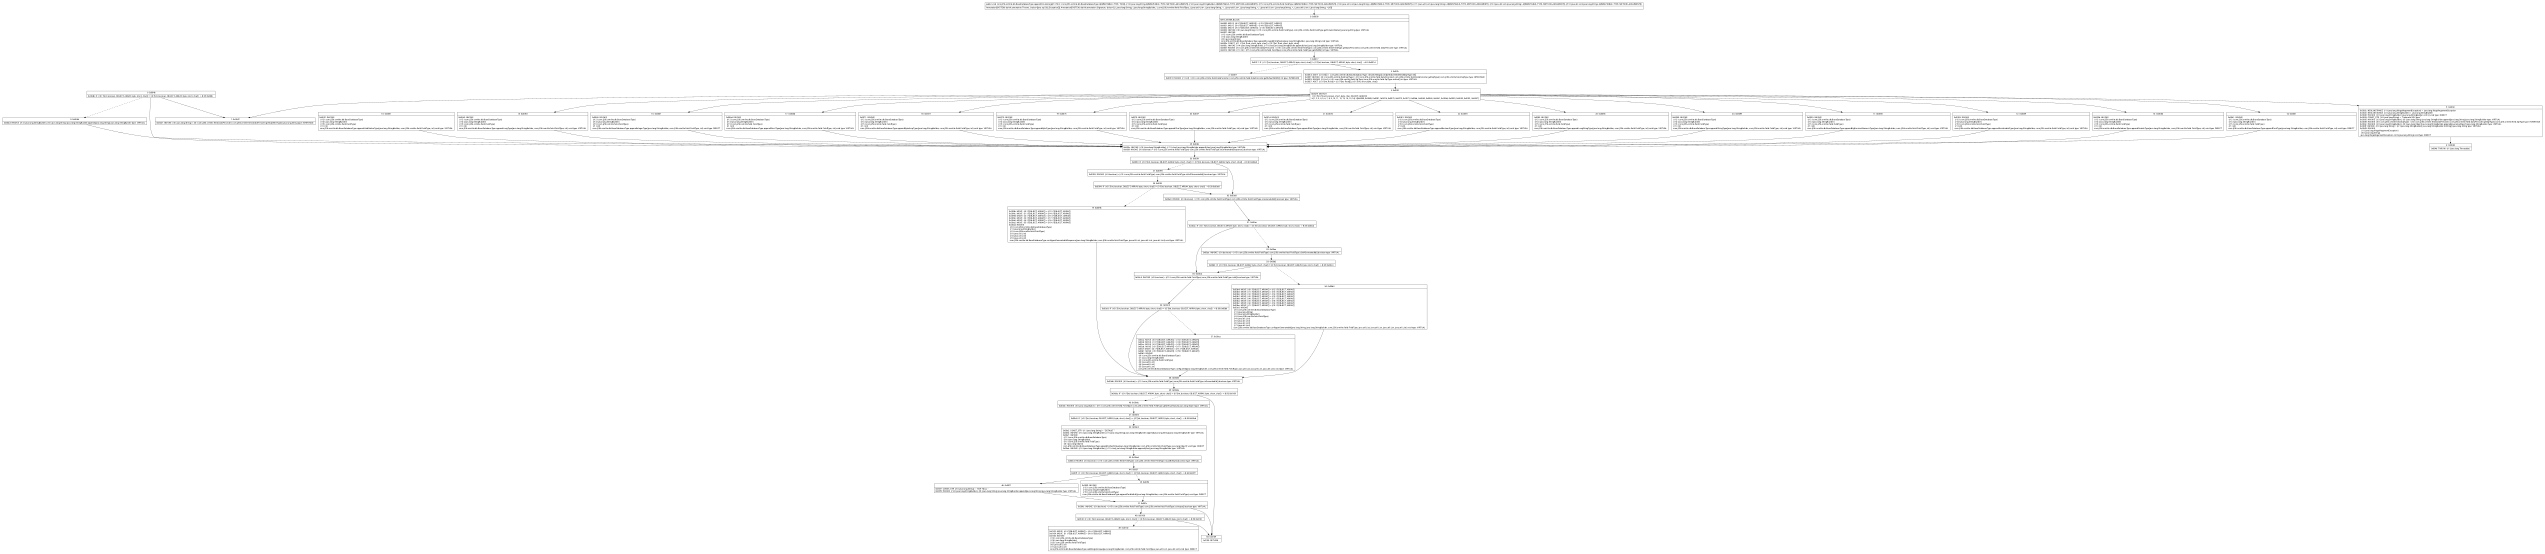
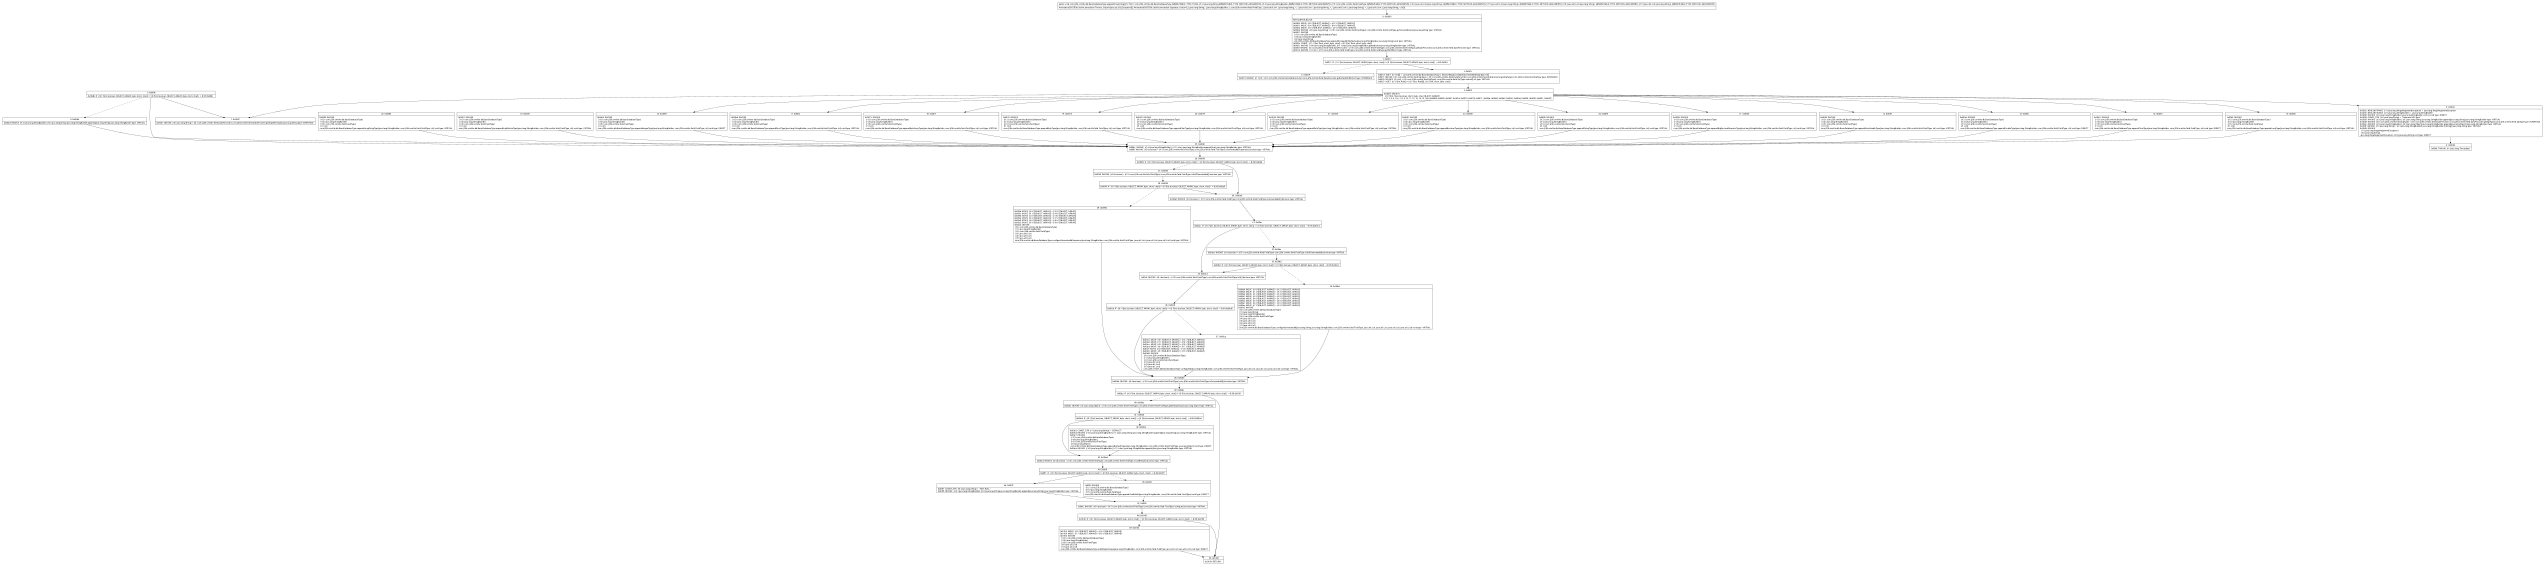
edge "4: 0x0029" -> "23: 0x0085": removed
edge "41: 0x00e0" -> "43: 0x00ed": added
edge "47: 0x00fc" -> "50: 0x0109": now "49: 0x0102" -> "50: 0x0109"
